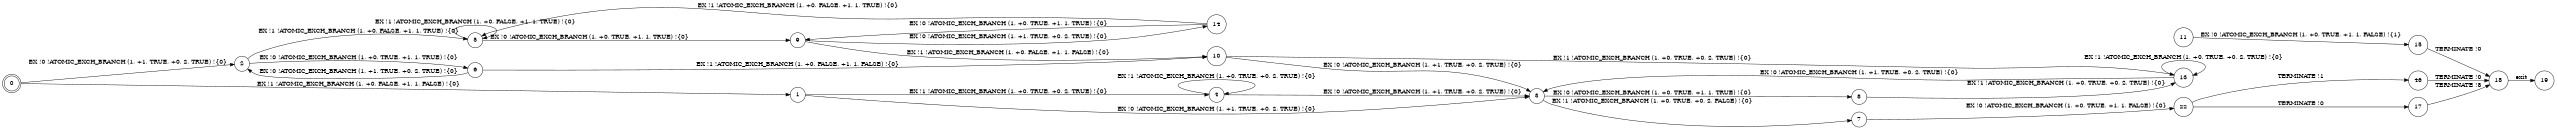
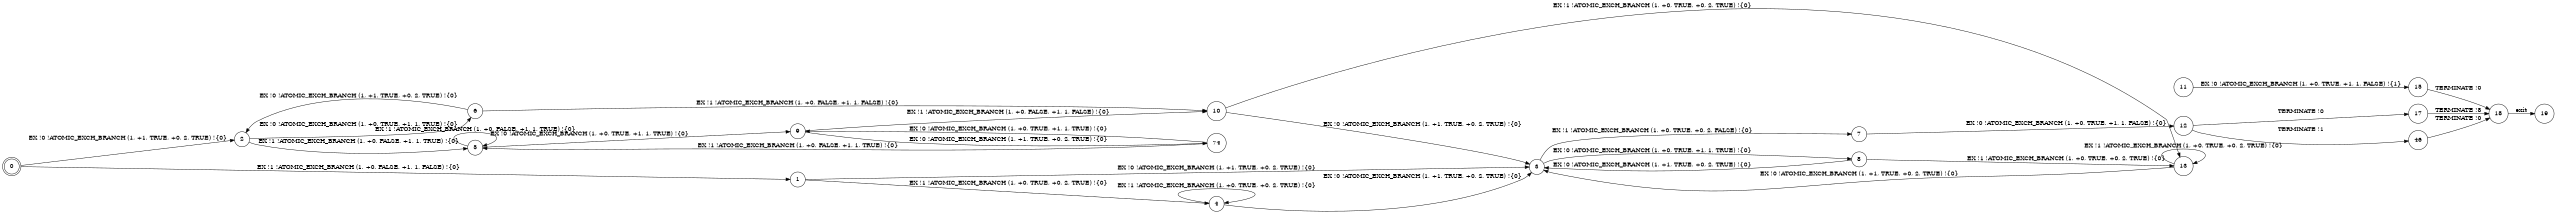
node "14": label "14" -> "74"
node "22": label "22" -> "12"
edge "8" -> "3": added, label "EX !0 !ATOMIC_EXCH_BRANCH (1, +1, TRUE, +0, 2, TRUE) !{0}"
